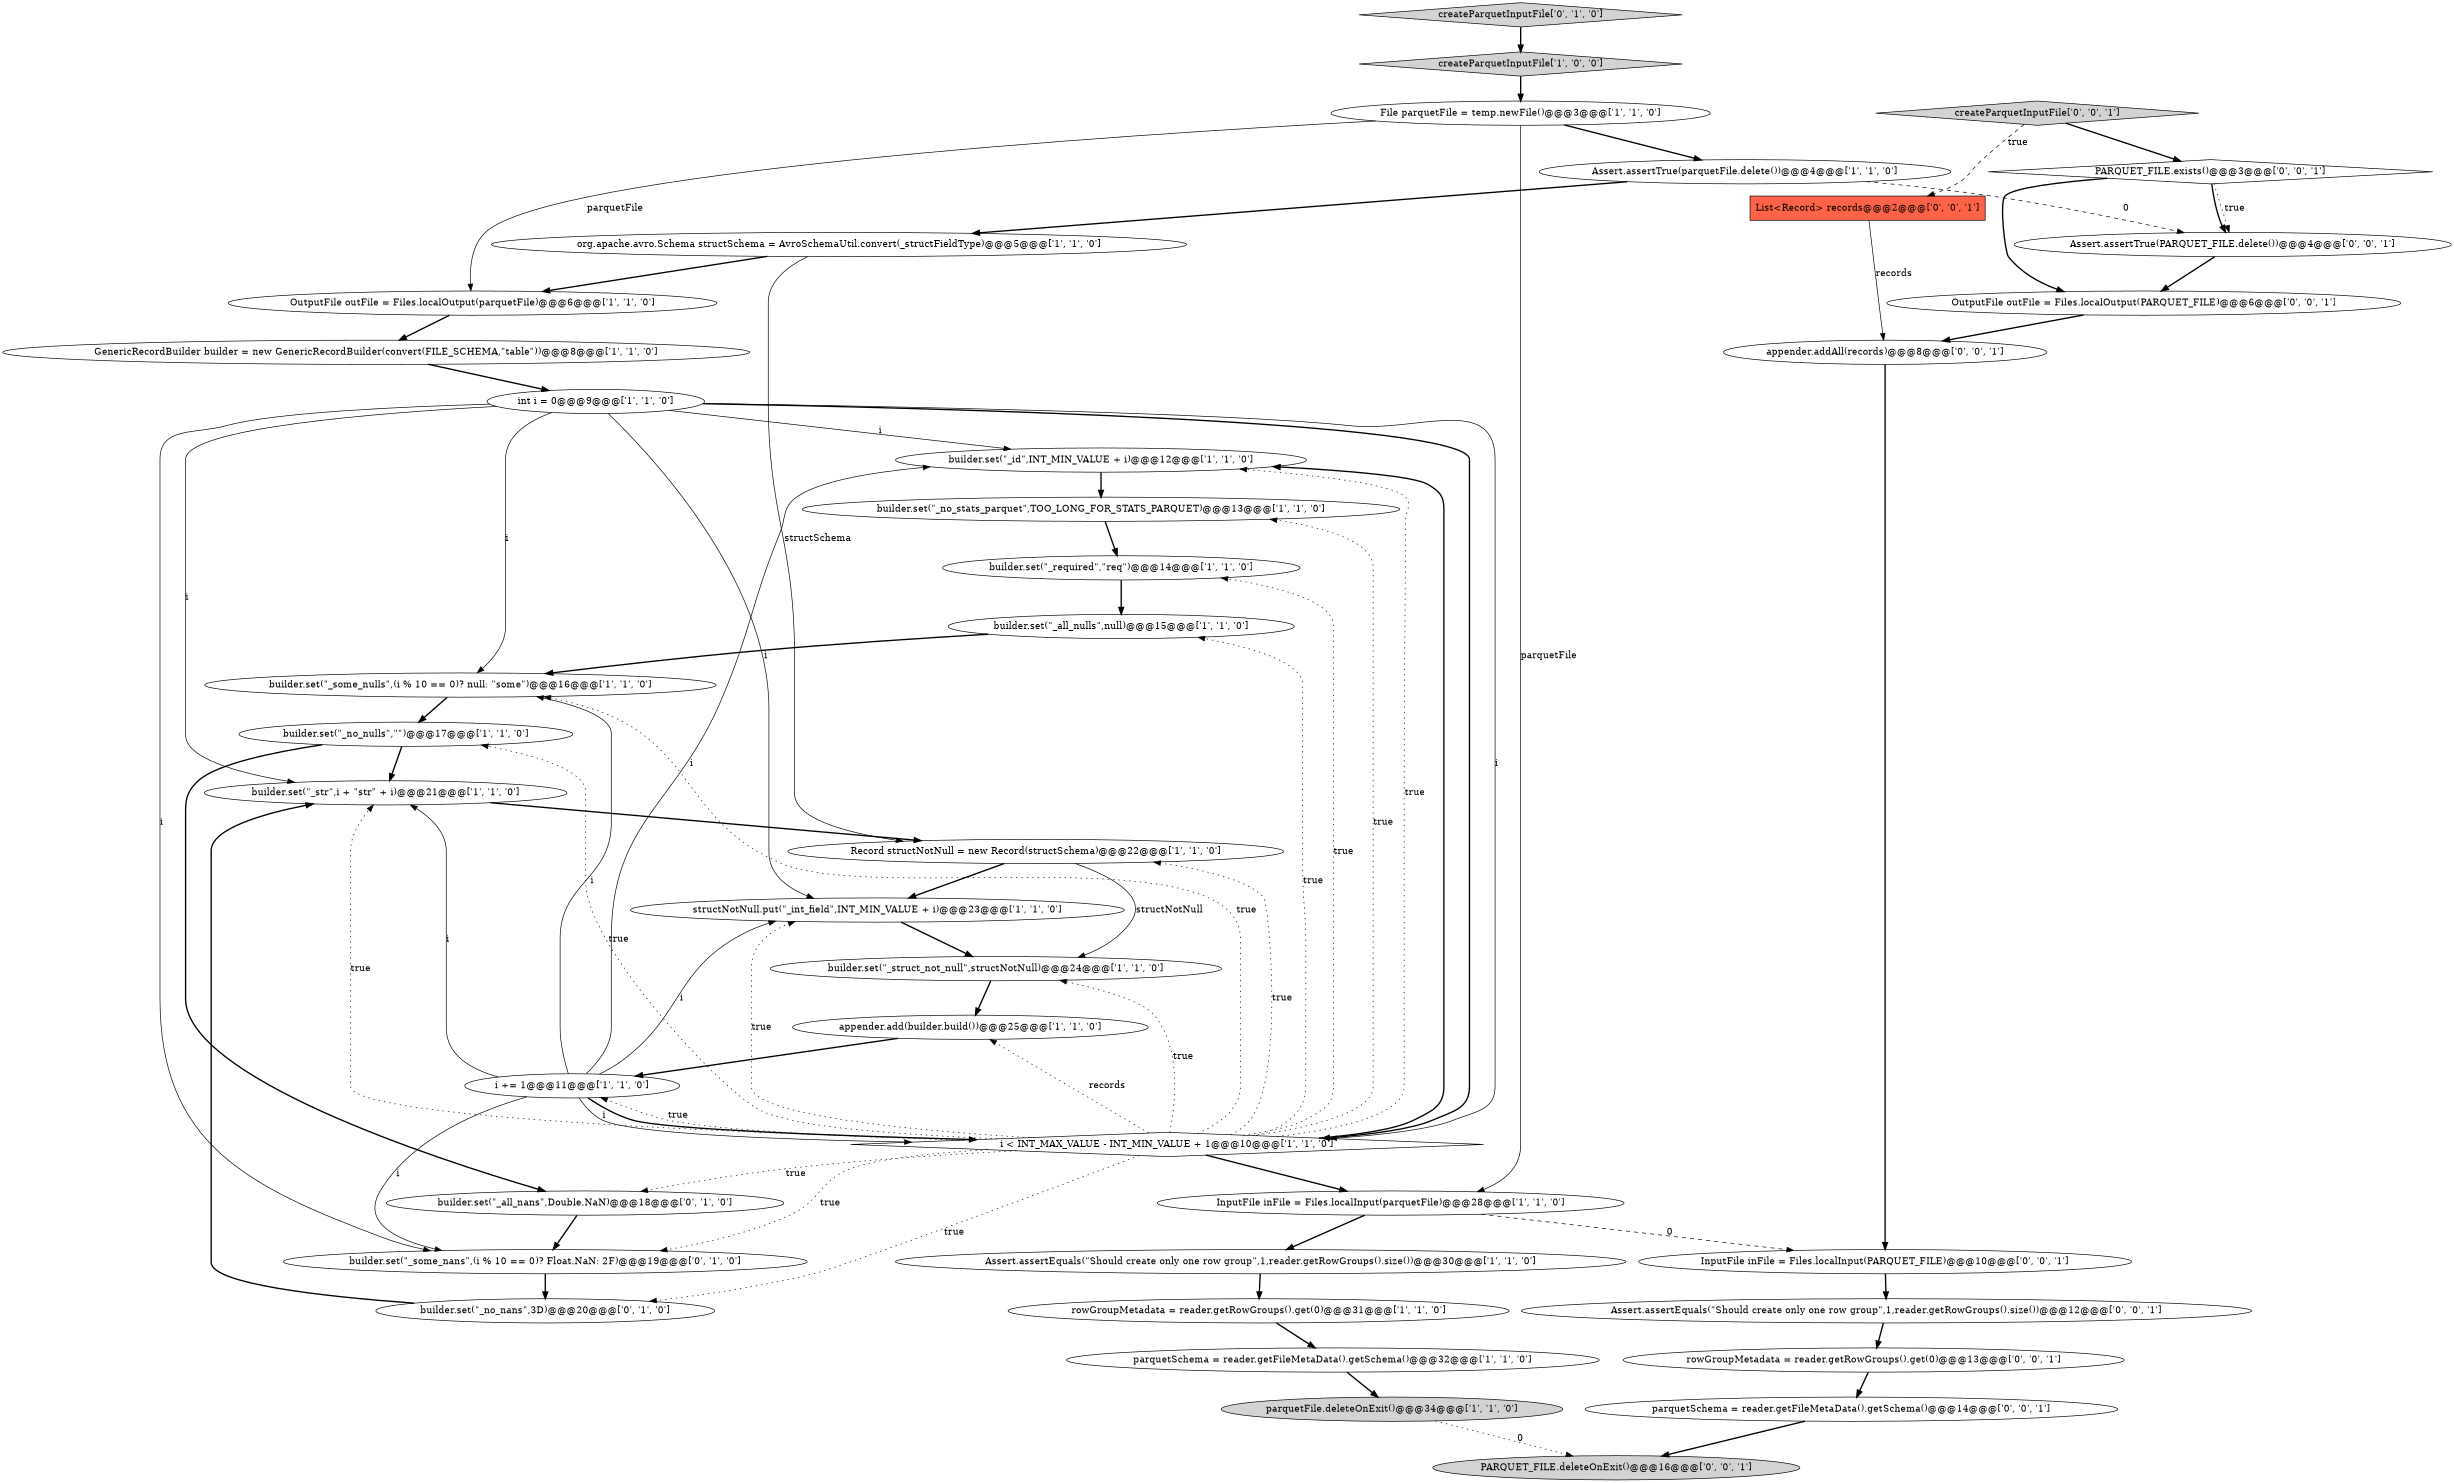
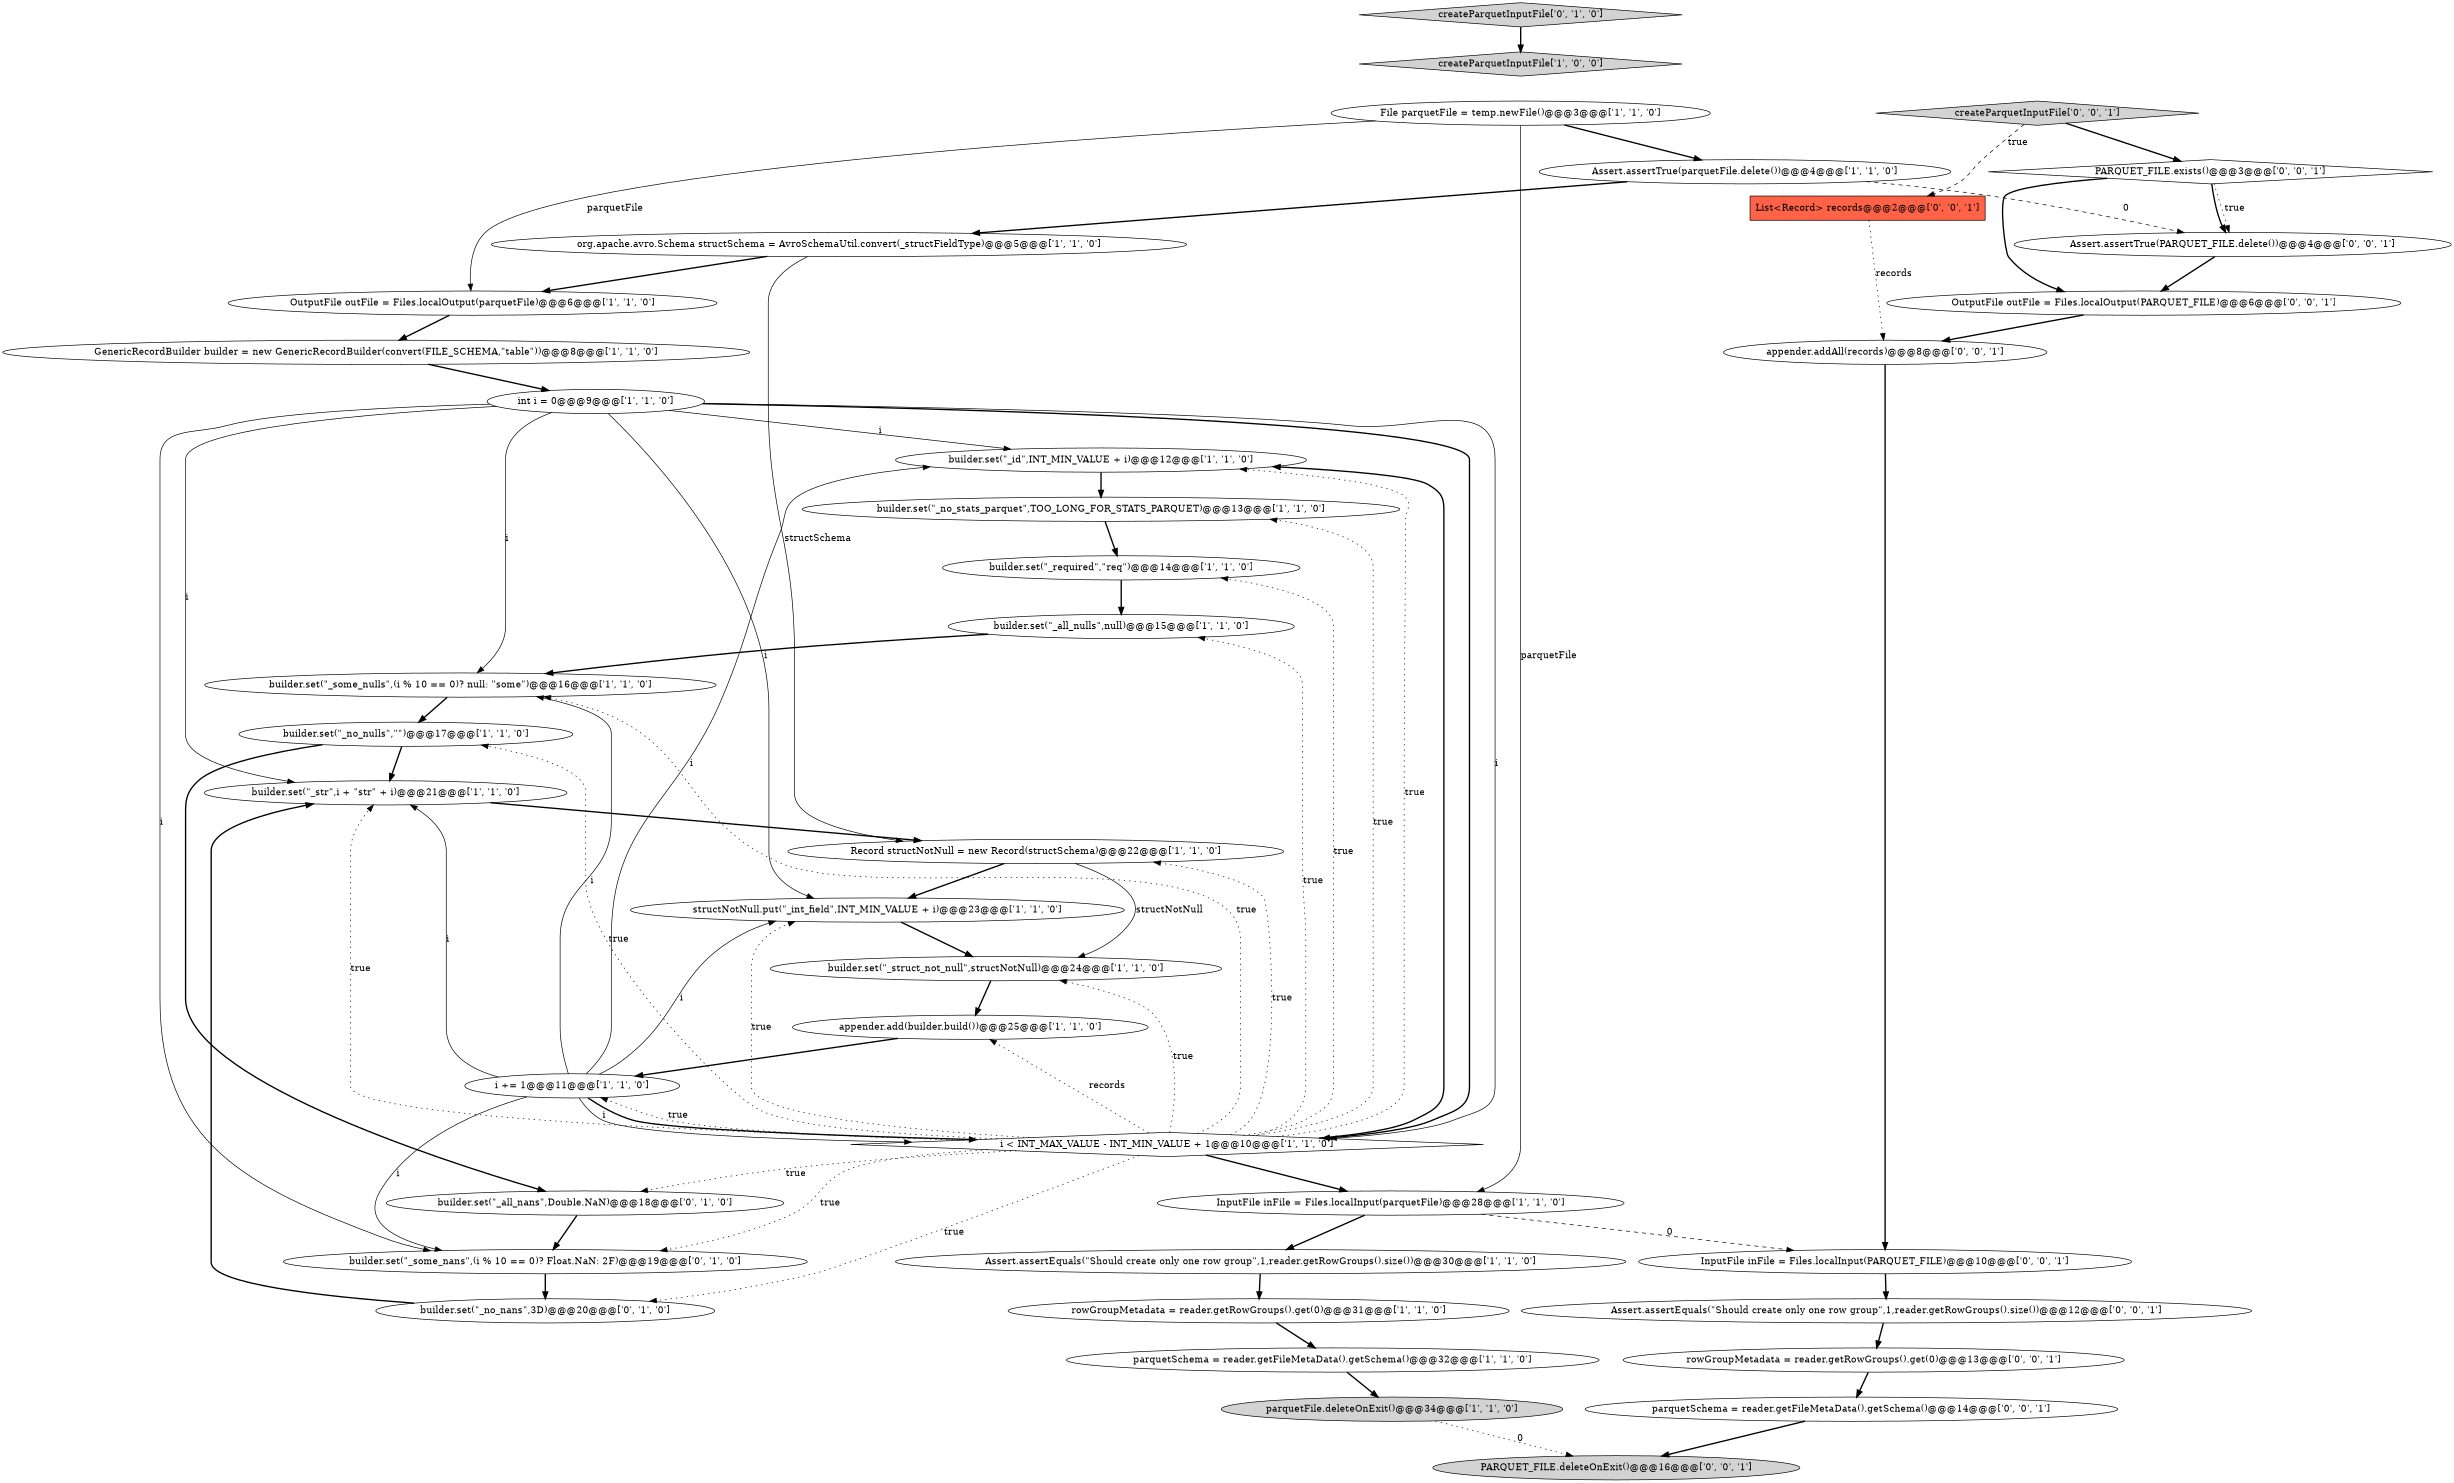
edge "createParquetInputFile['1', '0', '0']" -> "File parquetFile = temp.newFile()@@@3@@@['1', '1', '0']": removed
edge "List<Record> records@@@2@@@['0', '0', '1']" -> "appender.addAll(records)@@@8@@@['0', '0', '1']": style solid -> dotted
